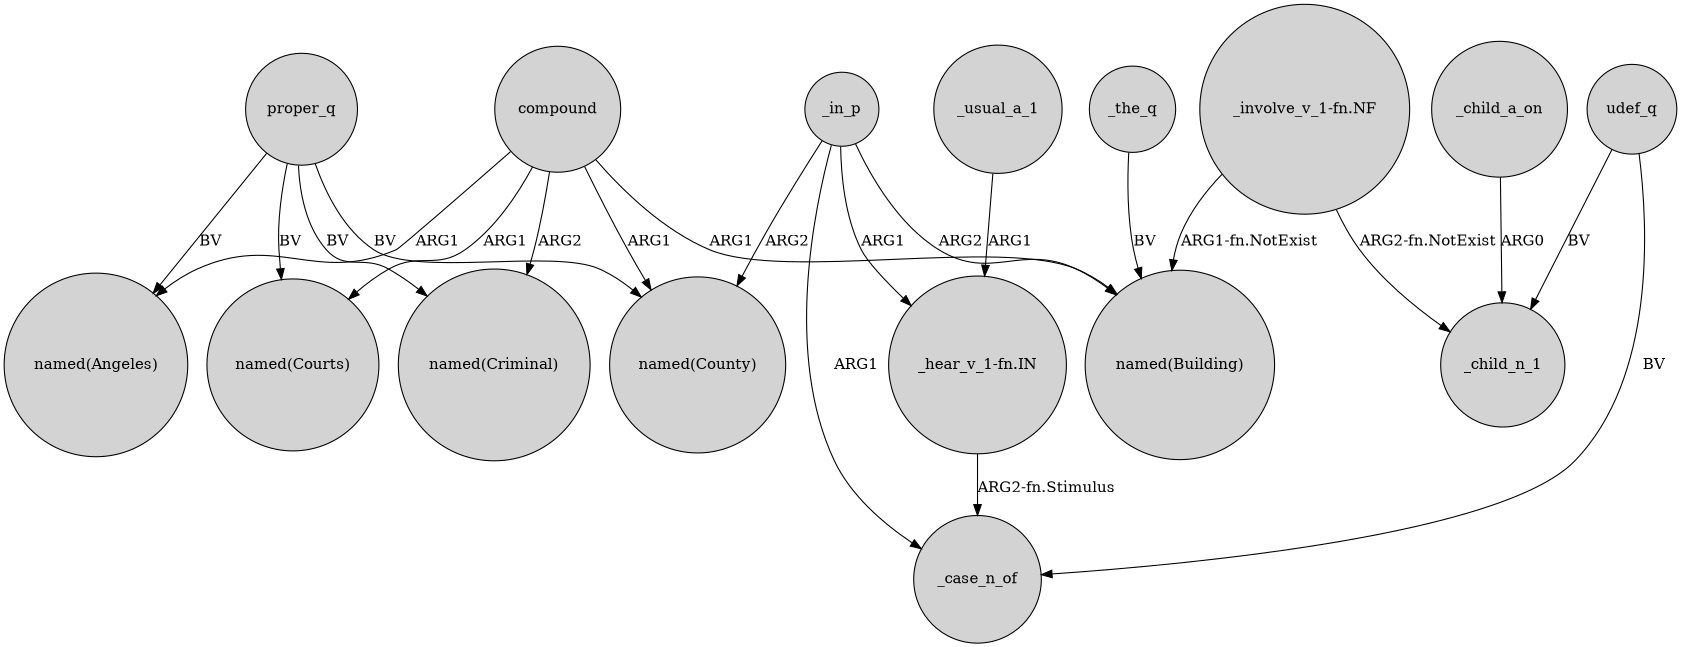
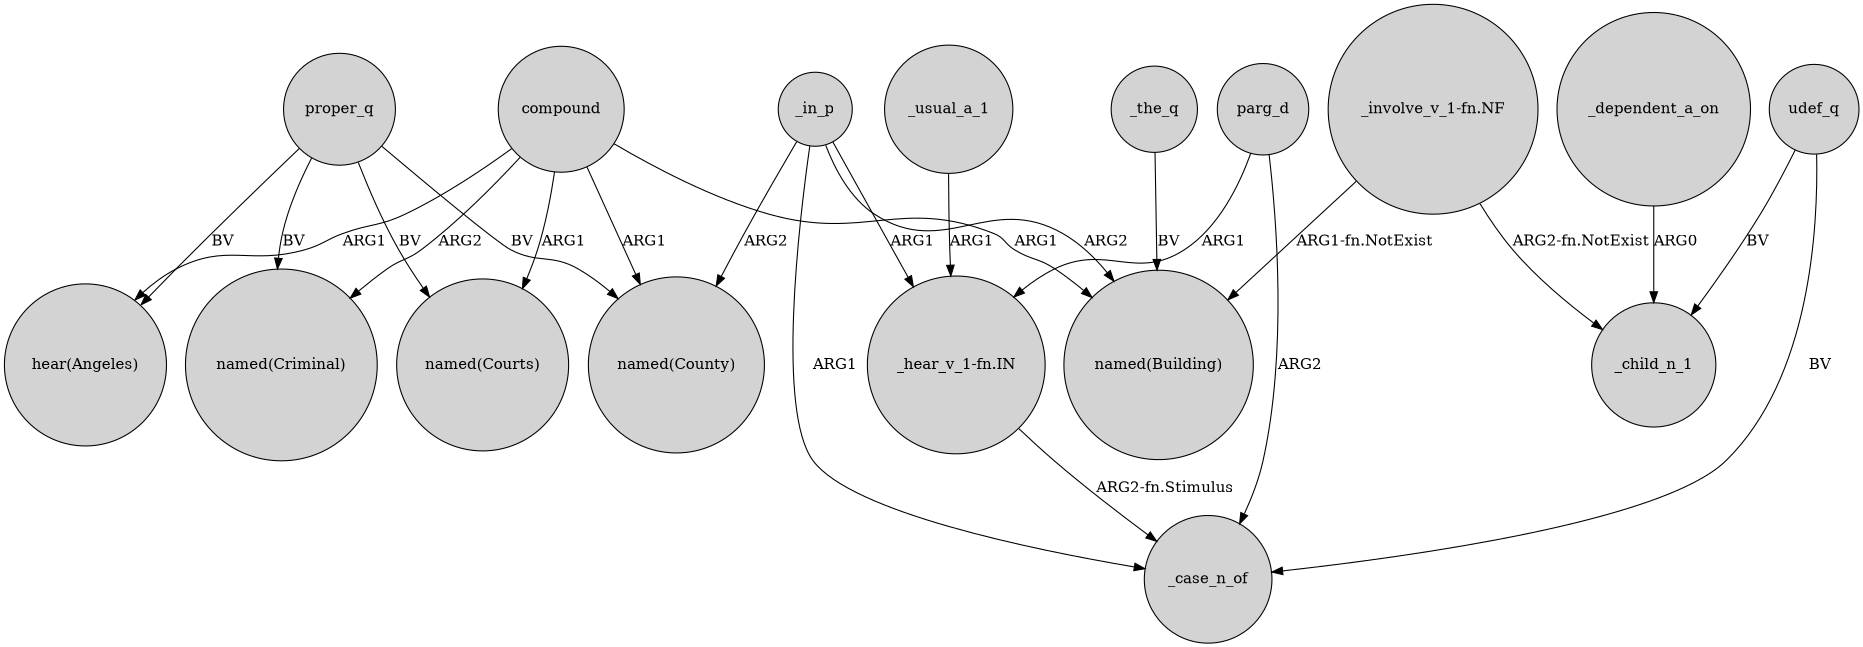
node "parg_d": added
node "_child_a_on": label "_child_a_on" -> "_dependent_a_on"
node "named(Angeles)": label "named(Angeles)" -> "hear(Angeles)"
